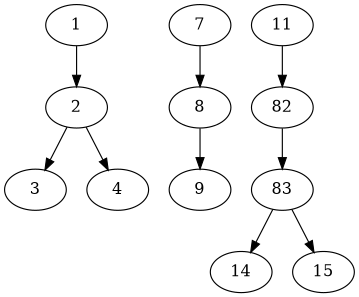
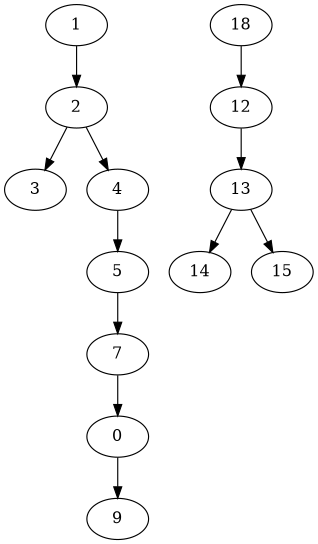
node "11": label "11" -> "18"
node "8": label "8" -> "0"
node "82": label "82" -> "12"
node "83": label "83" -> "13"
node "5": added
